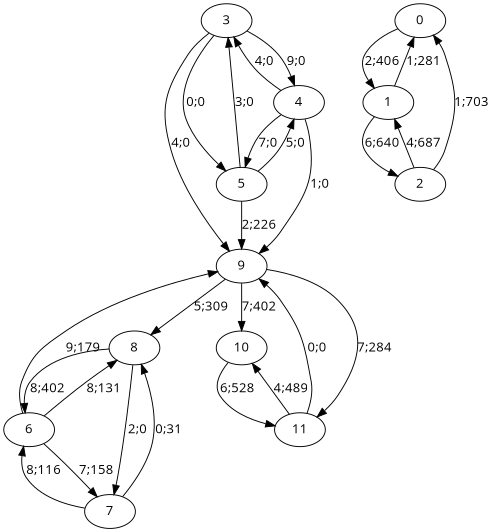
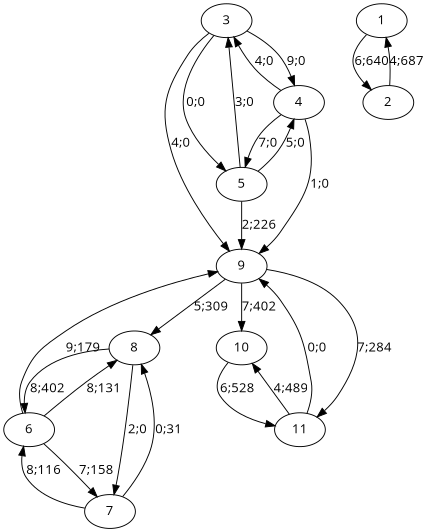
node "0": removed
